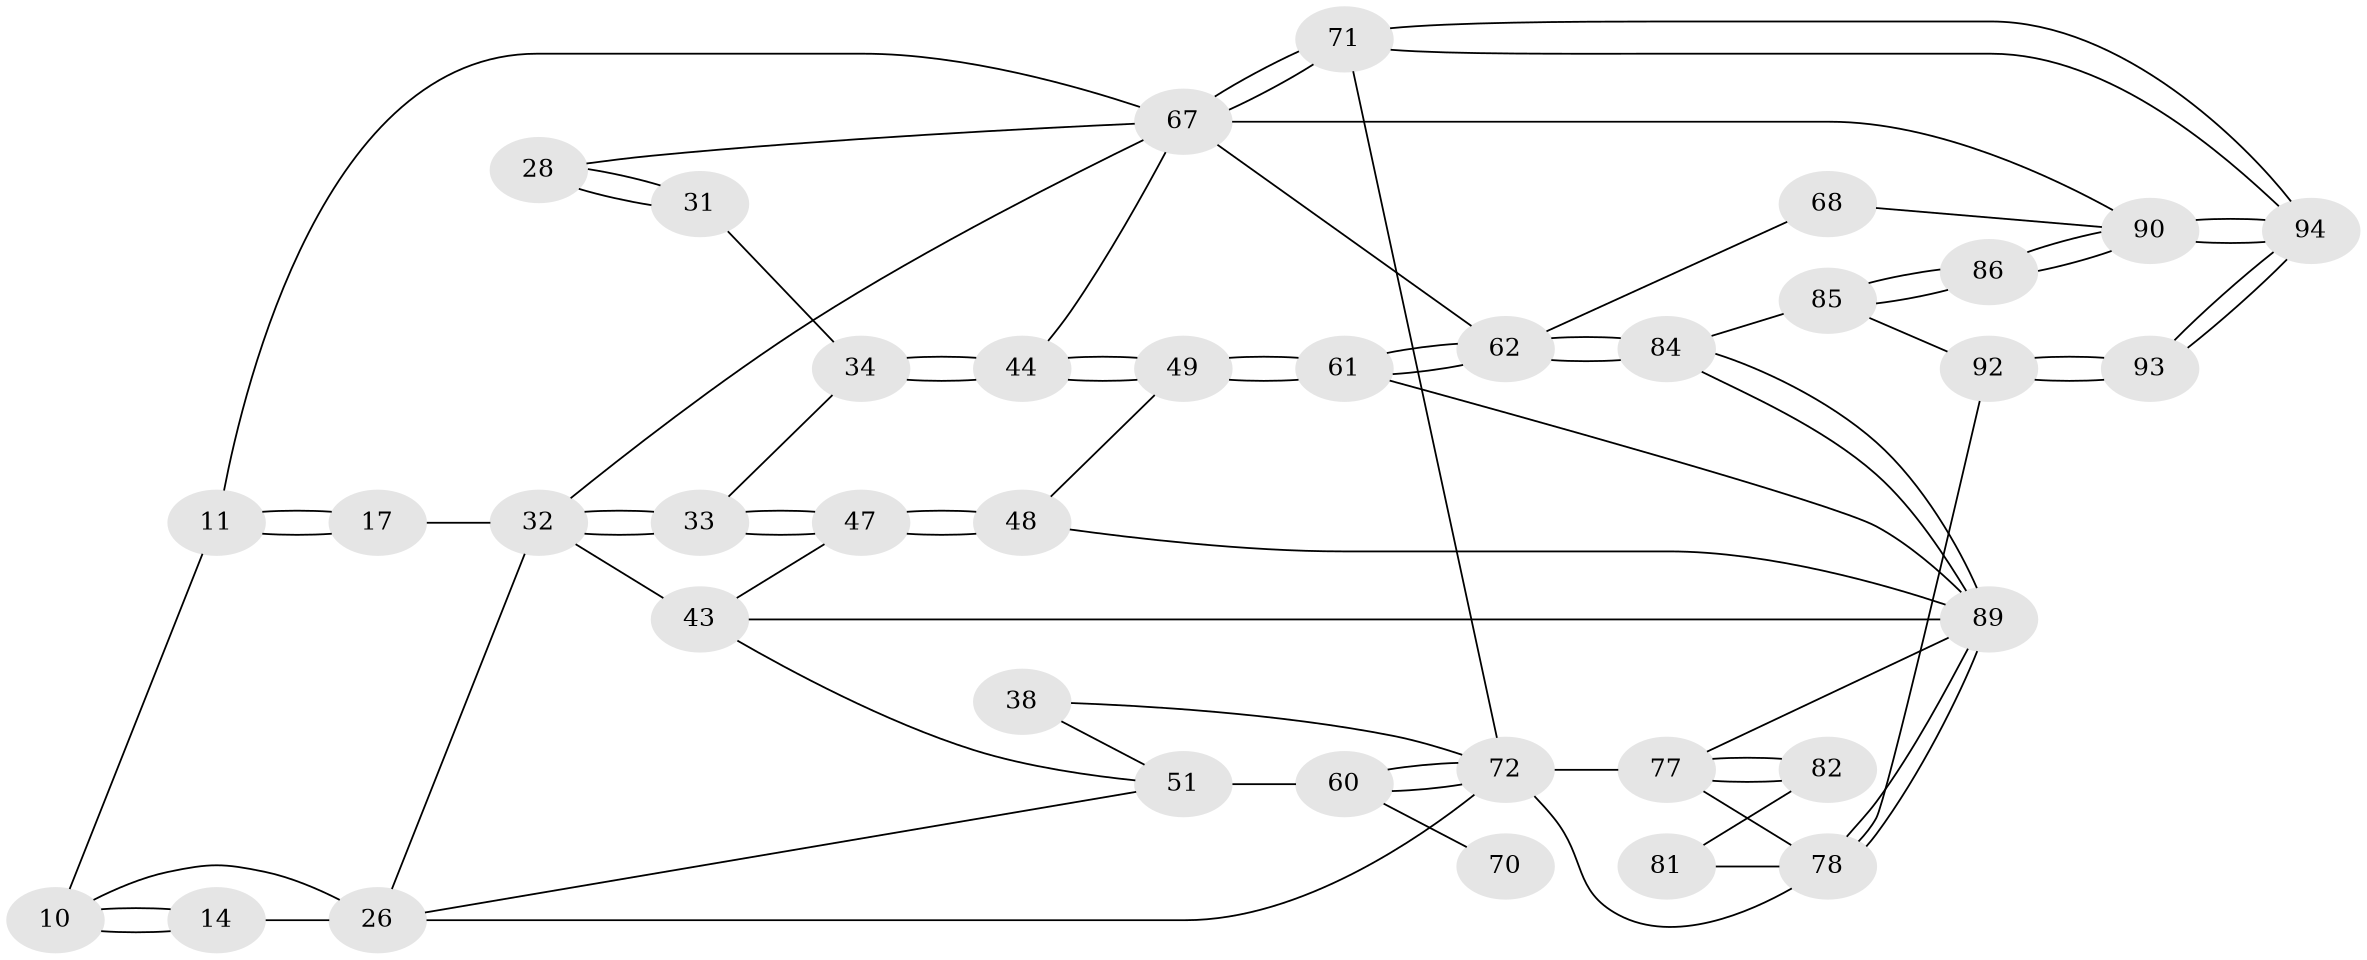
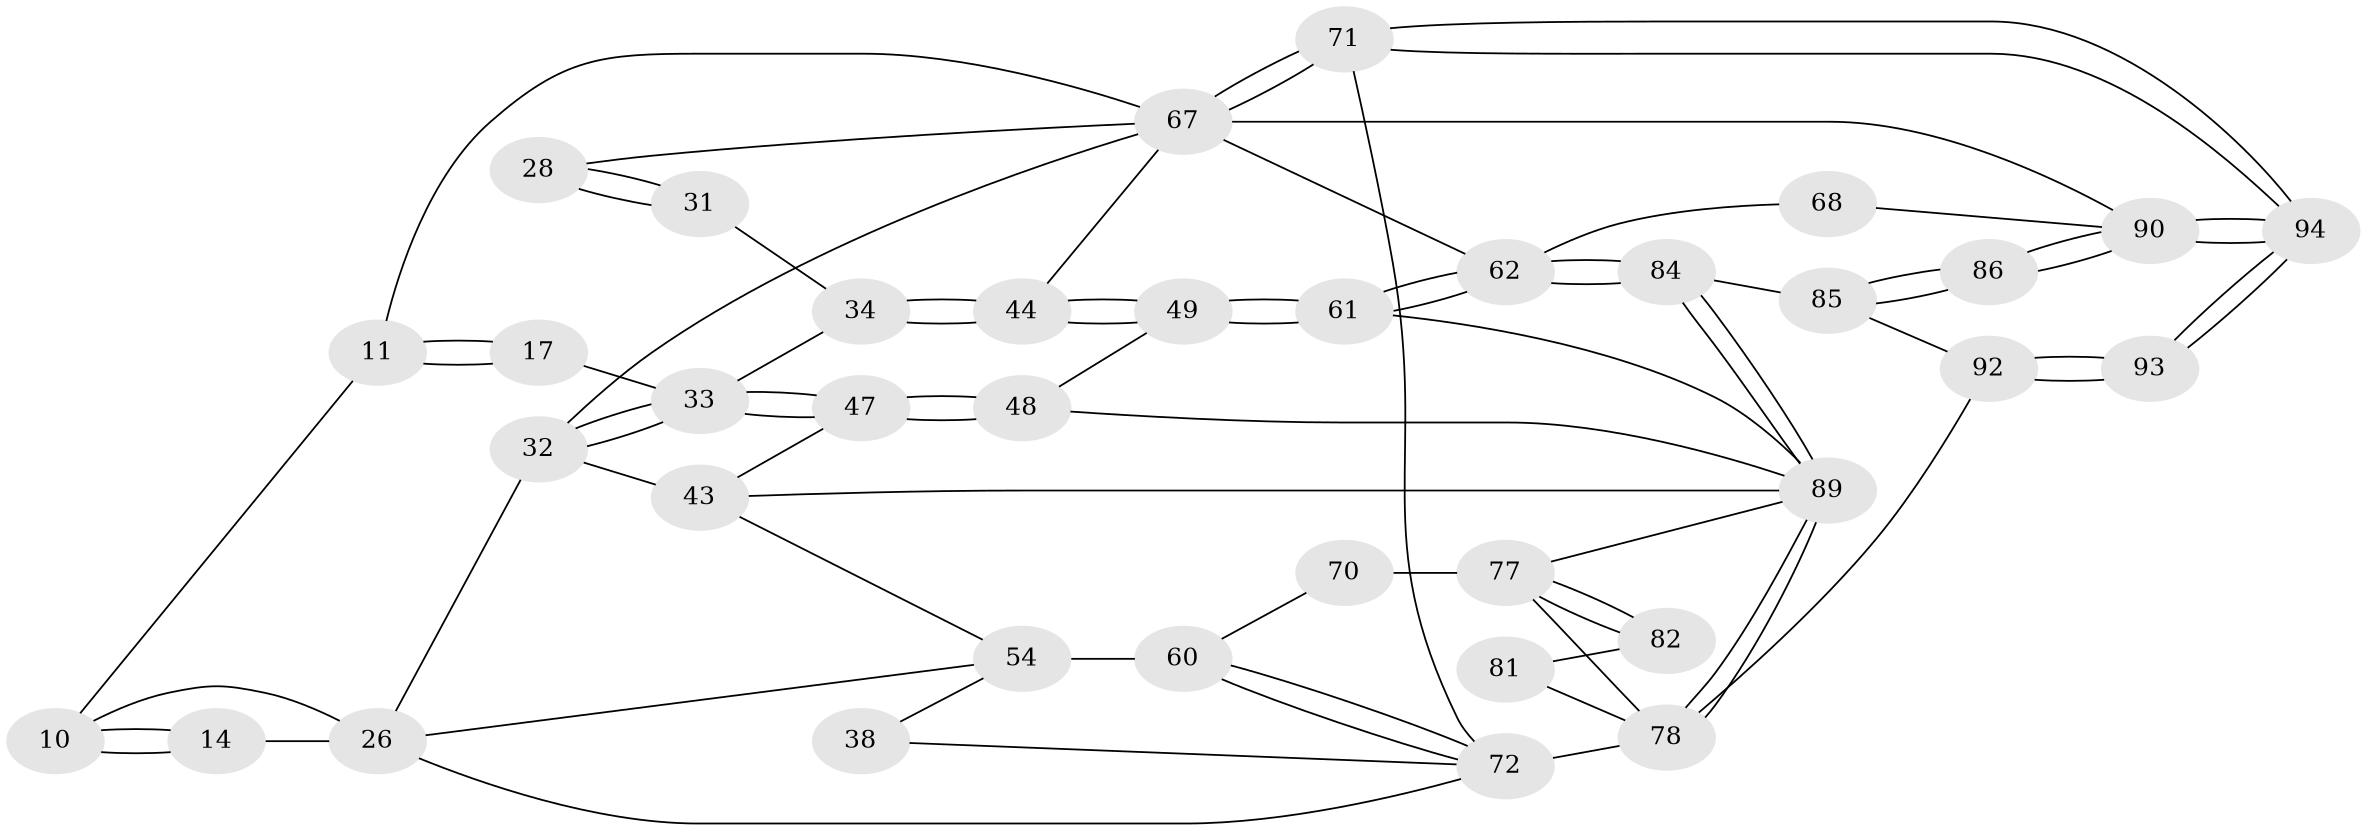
edge "17" -- "32": now "17" -- "33"
edge "72" -- "77": now "70" -- "77"
node "51": label "51" -> "54"
